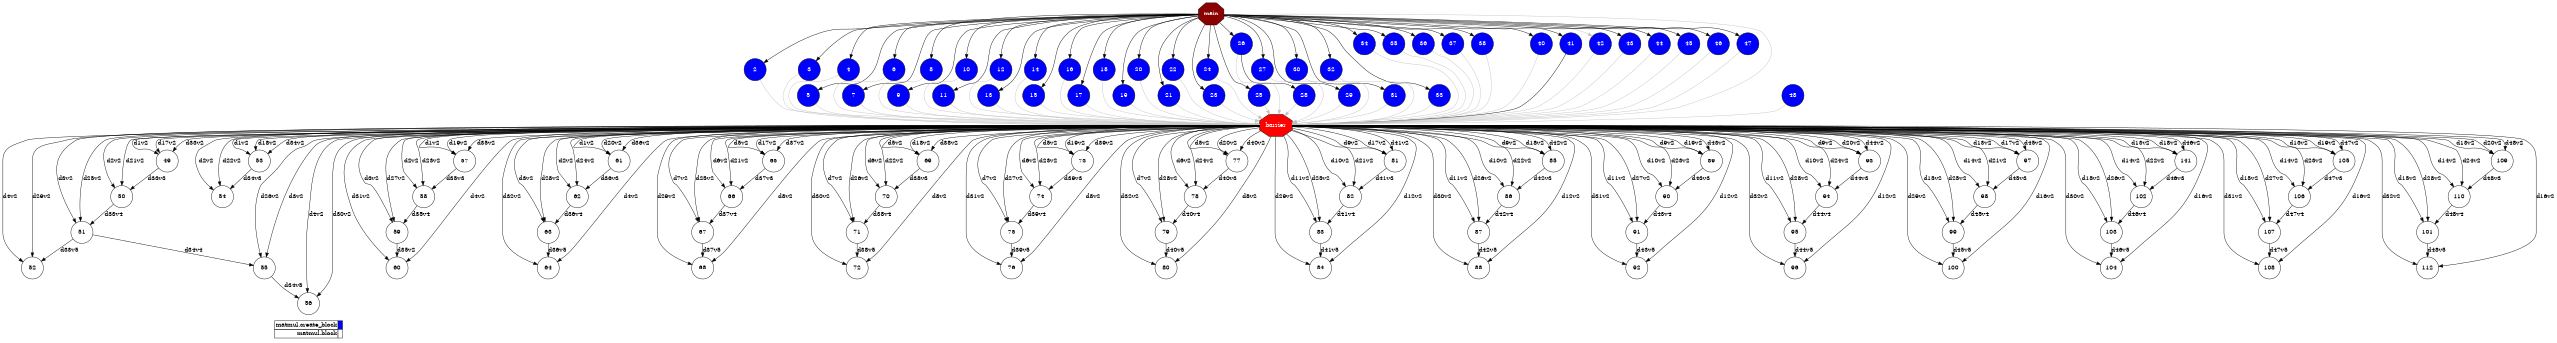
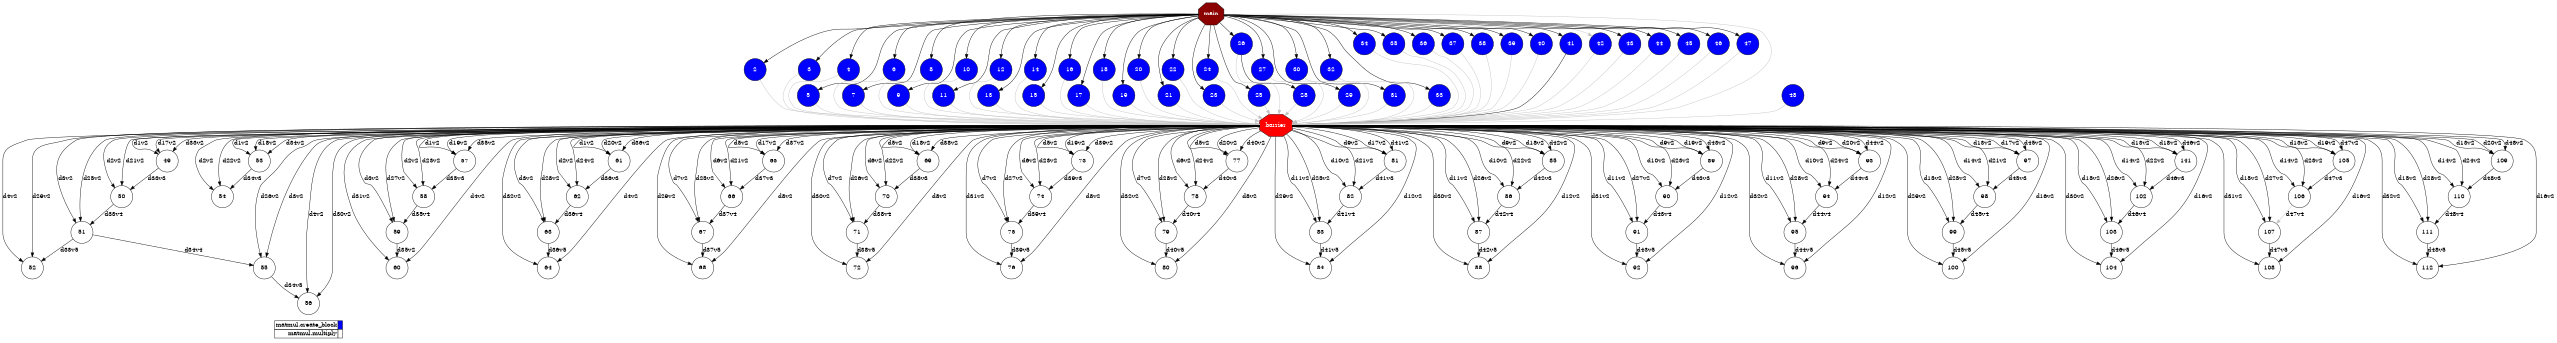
node "39": added
edge "106" -> "107": color black -> grey
node "101": label "101" -> "111"
node "matmul.create_block": text "matmul.block" -> "matmul.multiply"
